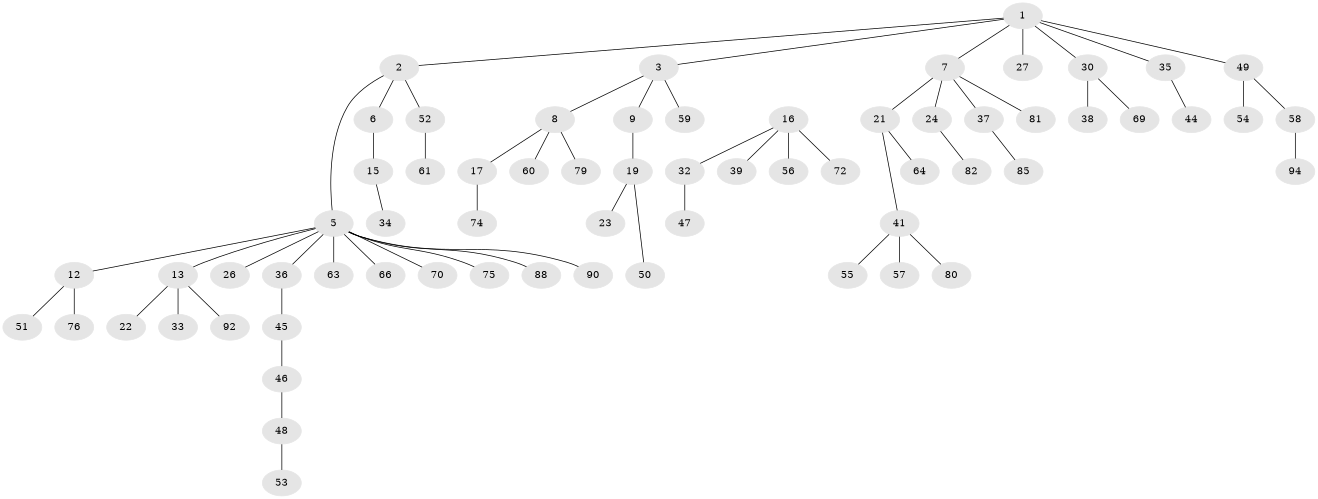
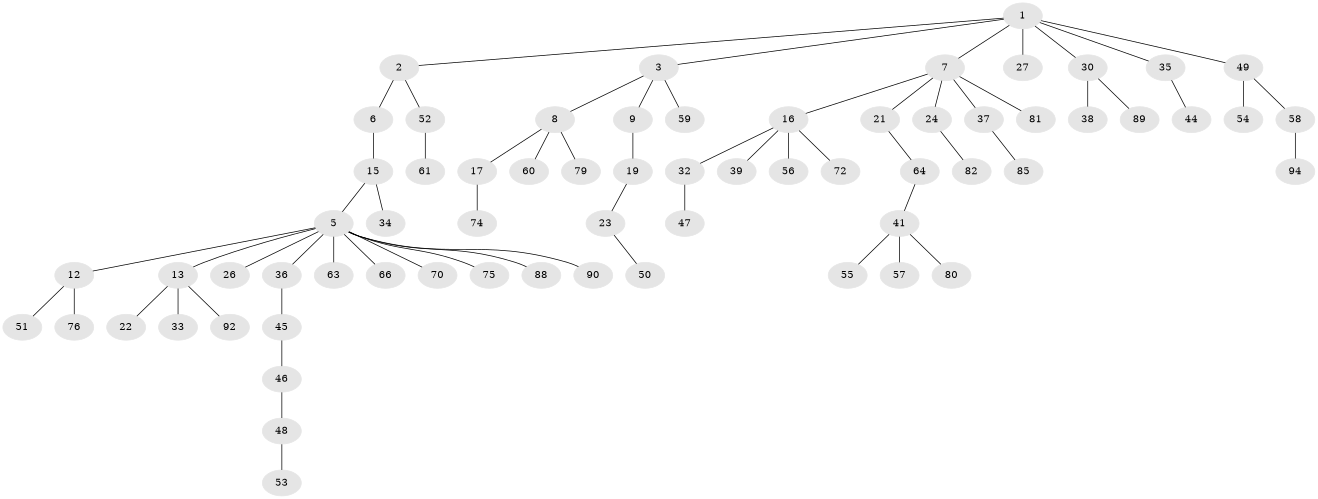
edge "7" -- "16": added
node "69": label "69" -> "89"
edge "2" -- "5": now "15" -- "5"
edge "21" -- "41": now "64" -- "41"
edge "19" -- "50": now "23" -- "50"
